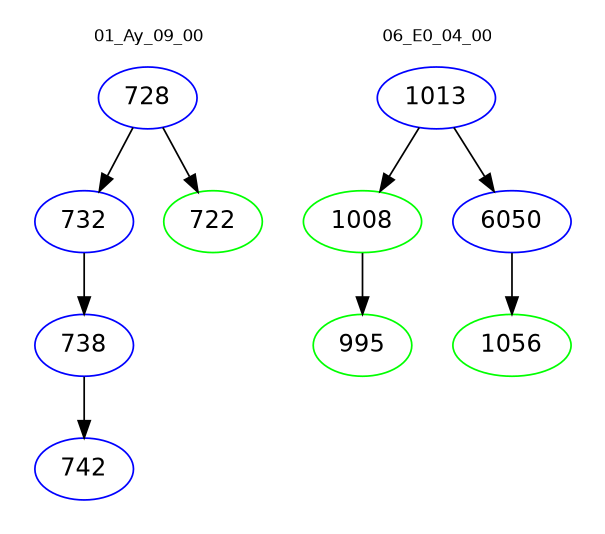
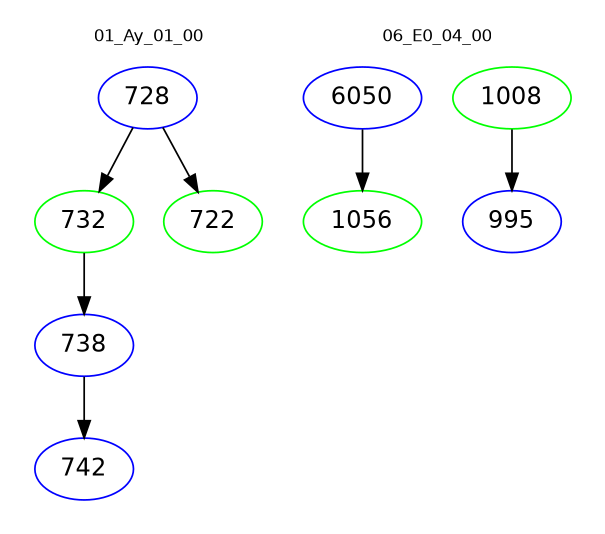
cluster "01_Ay_09_00": label "01_Ay_09_00" -> "01_Ay_01_00"
node "1013": removed
node "732": color blue -> green
node "995": color green -> blue
